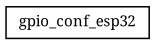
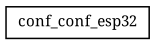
node "gpio_conf_esp32": label "gpio_conf_esp32" -> "conf_conf_esp32"
